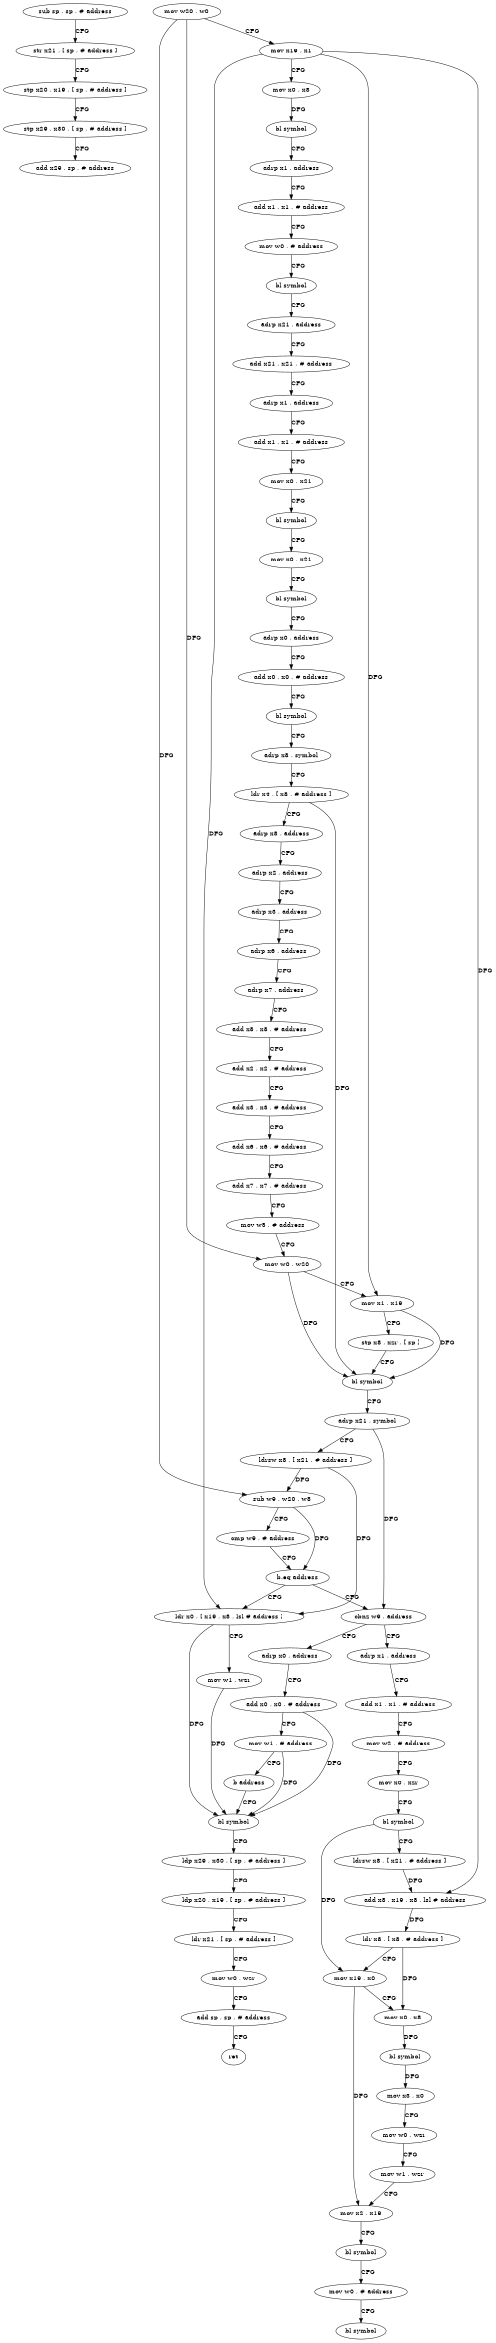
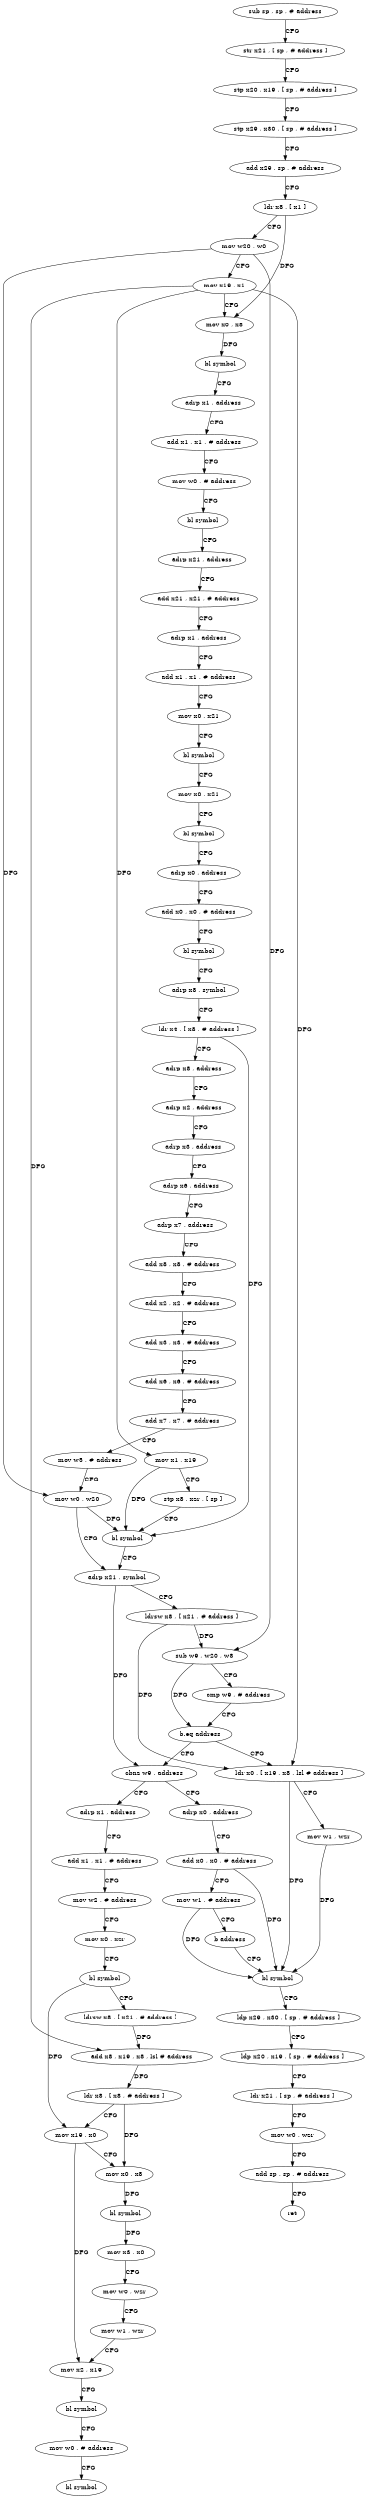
node "ldr x8 , [ x1 ]": added
edge "mov w0 , w20" -> "mov x1 , x19": now "mov w0 , w20" -> "adrp x21 , symbol"
